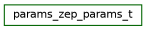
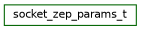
node "params_zep_params_t": label "params_zep_params_t" -> "socket_zep_params_t"
